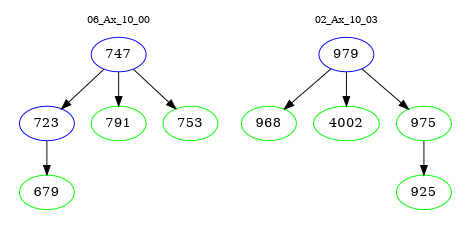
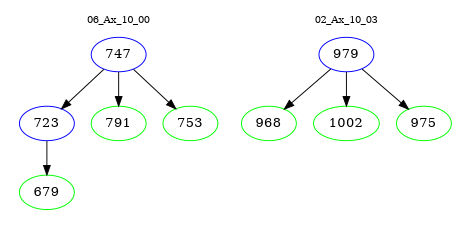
node "4002": label "4002" -> "1002"
node "925": removed
